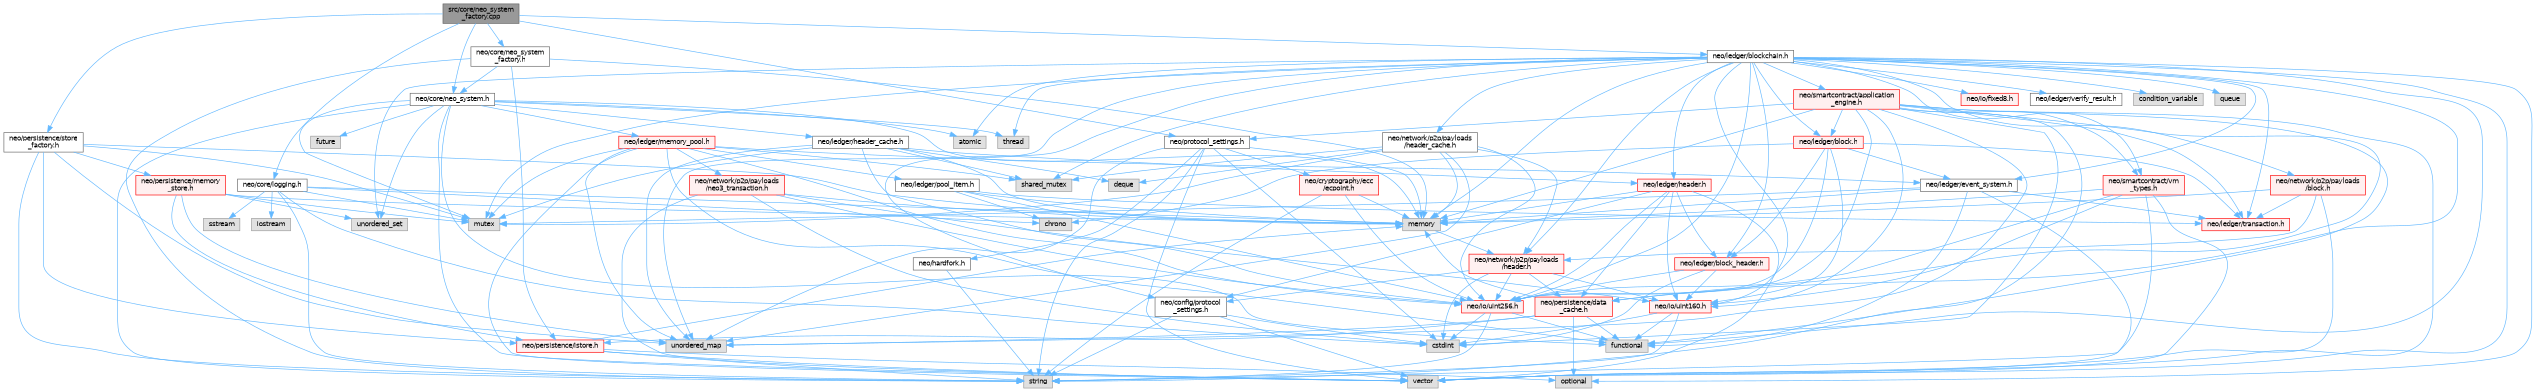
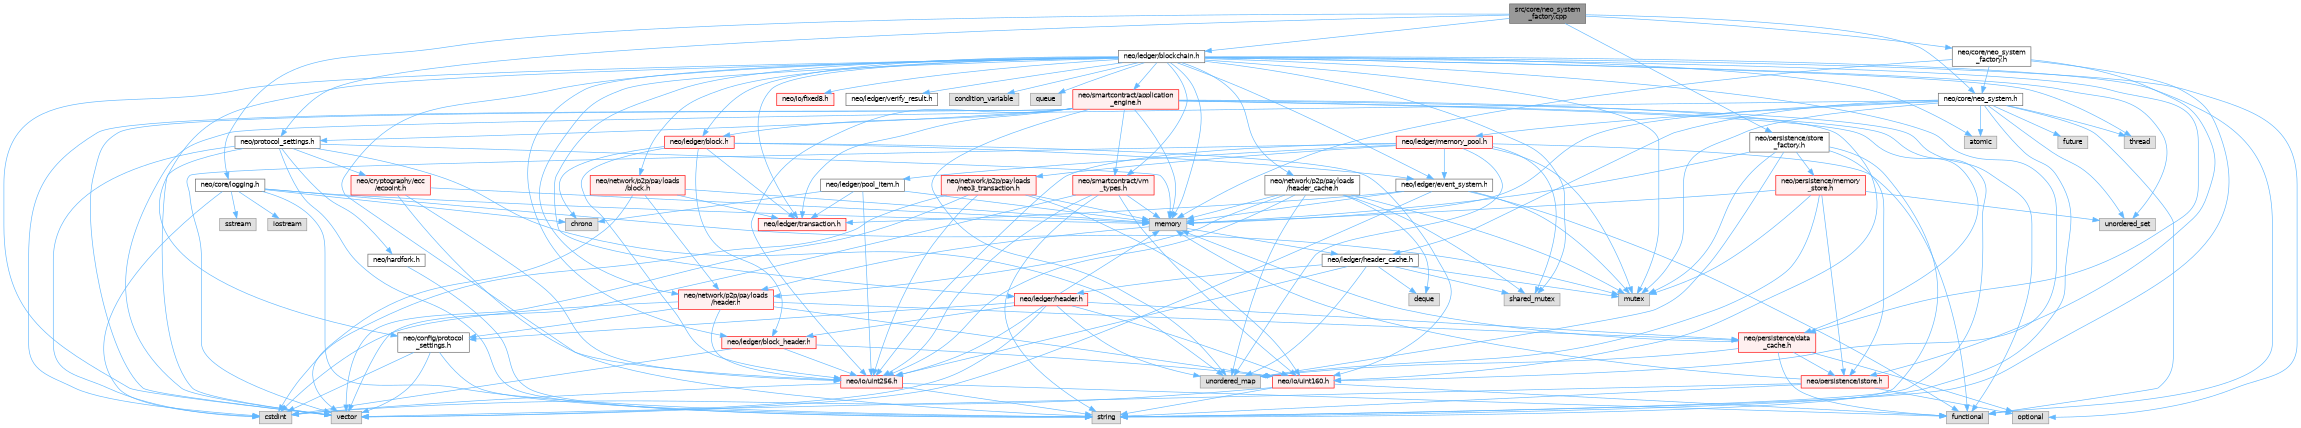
edge "neo/ledger/blockchain.h" -> "unordered_map": now "neo/ledger/header.h" -> "unordered_map"
edge "neo/ledger/header_cache.h" -> "memory": reversed
